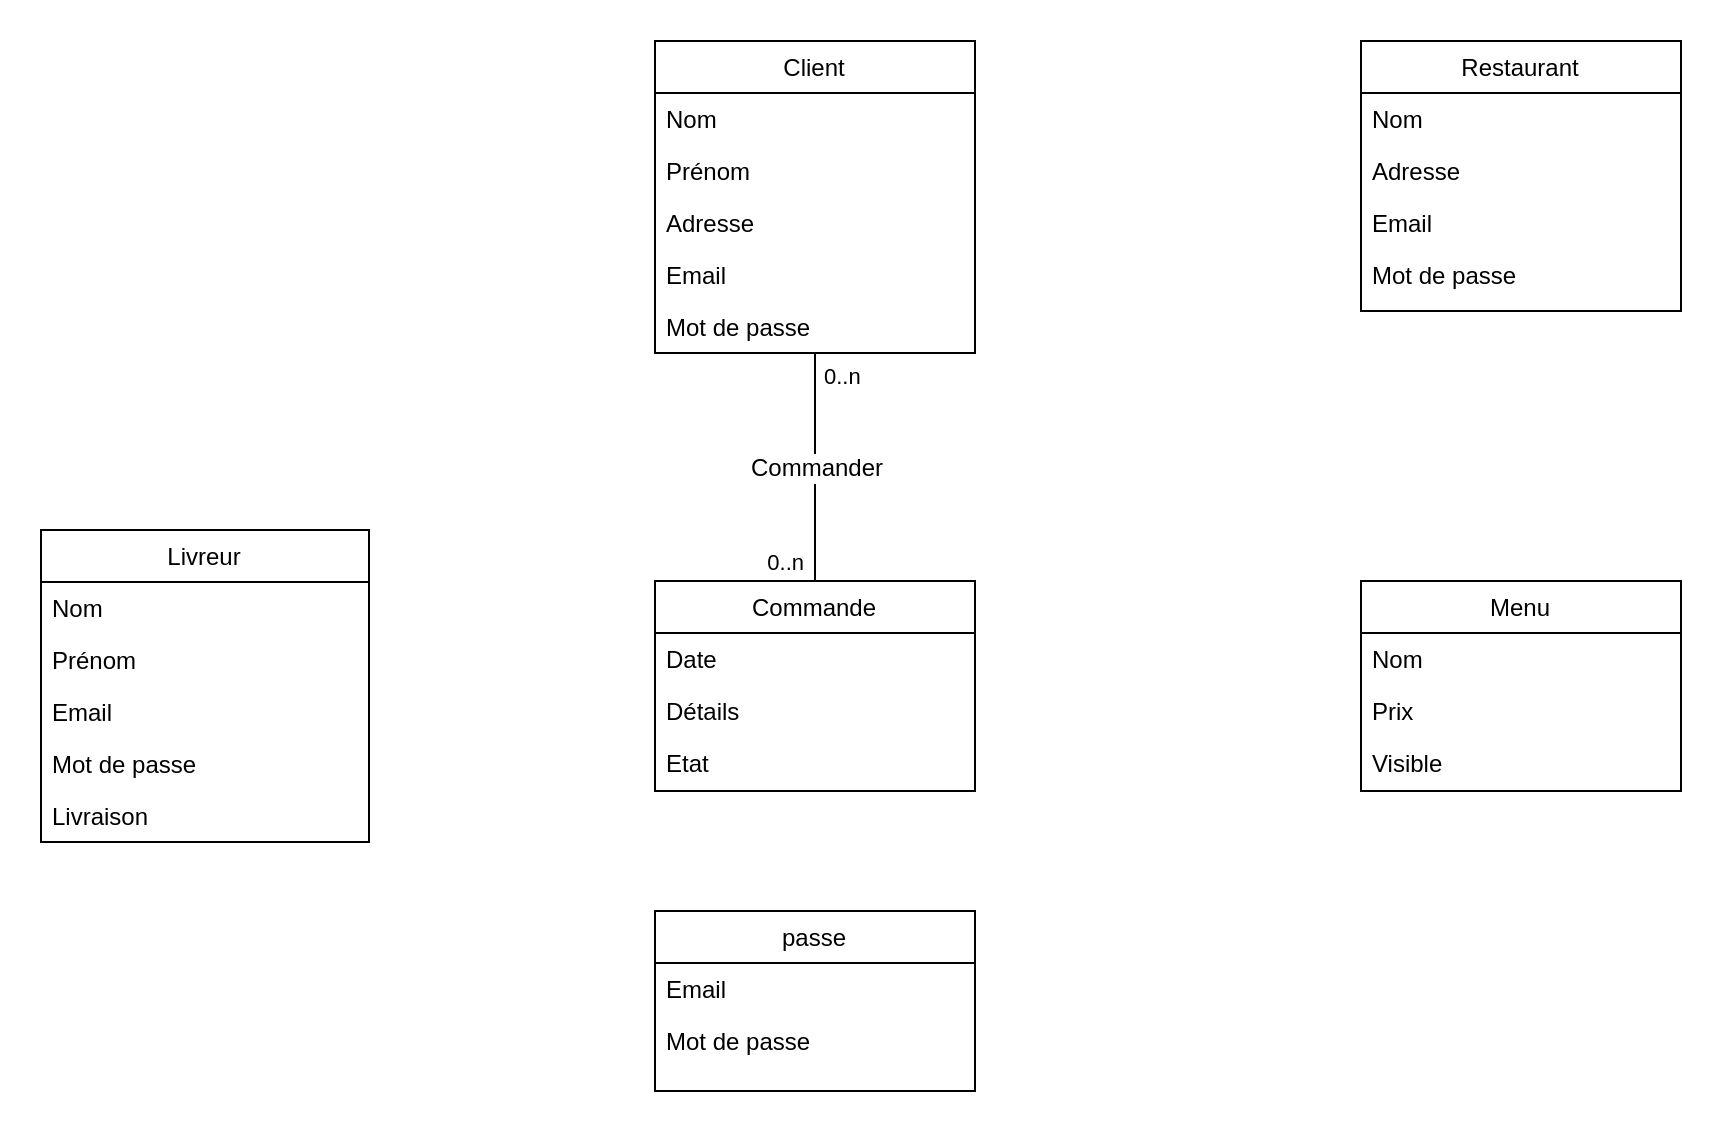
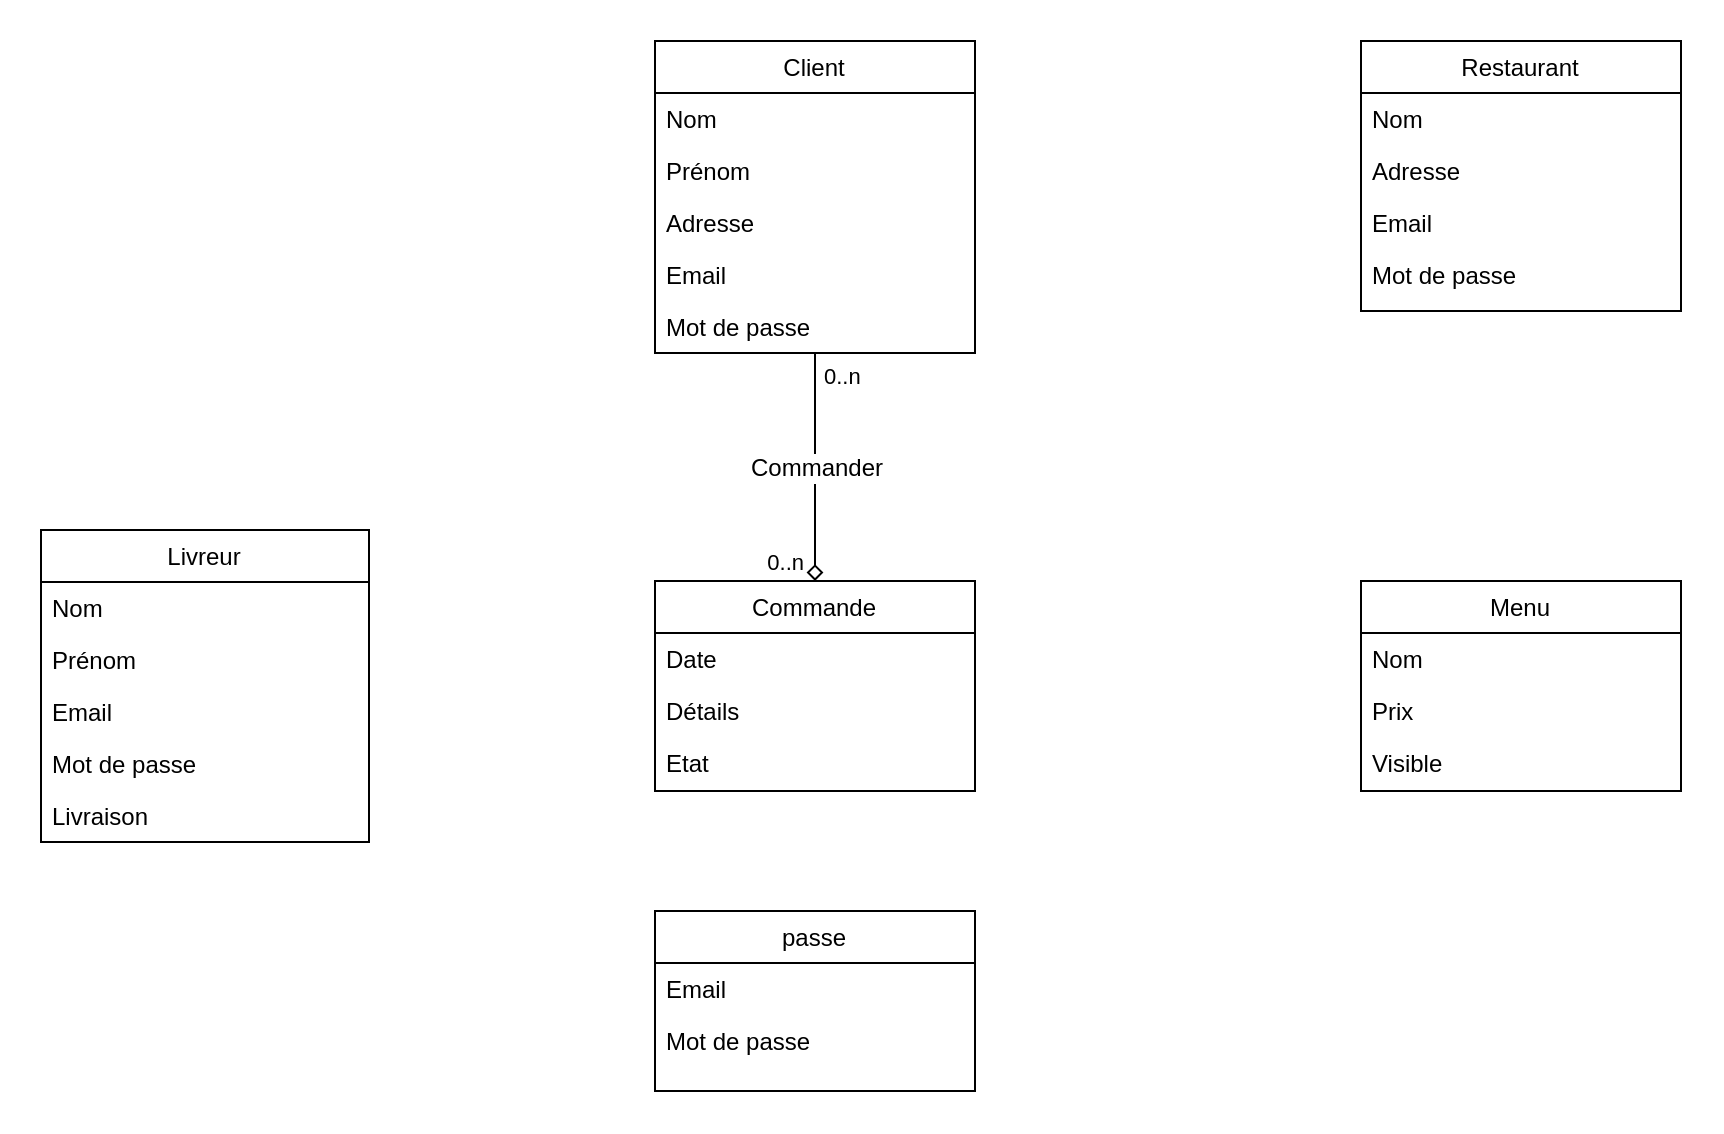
edge "Client" -- "Commande": arrowhead none -> diamond
